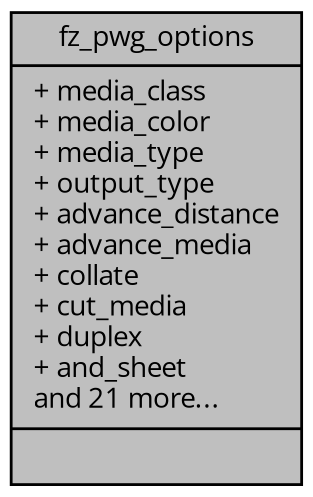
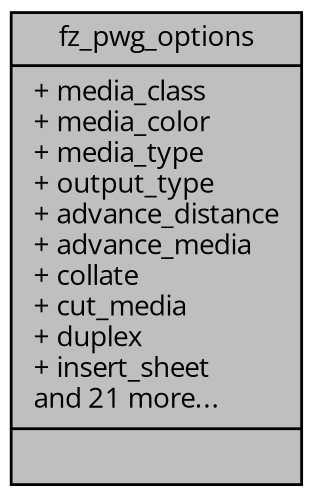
node "fz_pwg_options": text "+ and_sheet" -> "+ insert_sheet"
